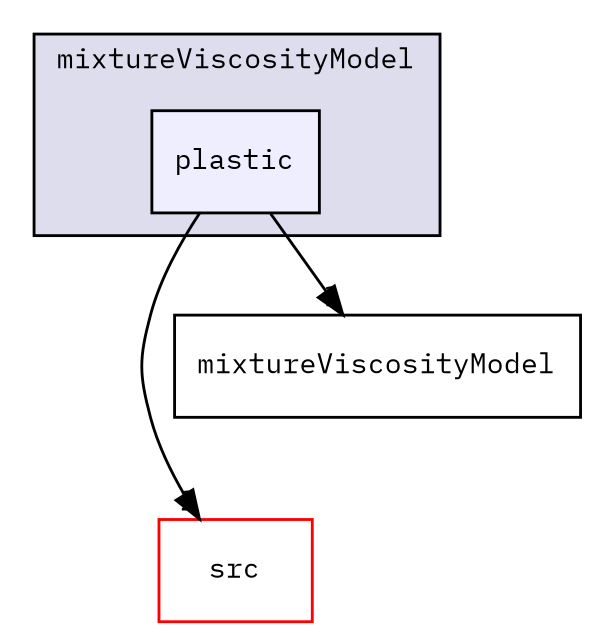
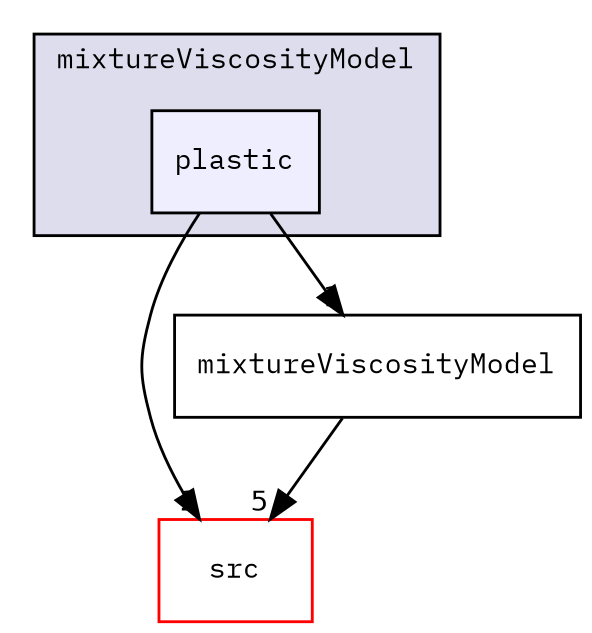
edge "mixtureViscosityModel" -> "src": added
